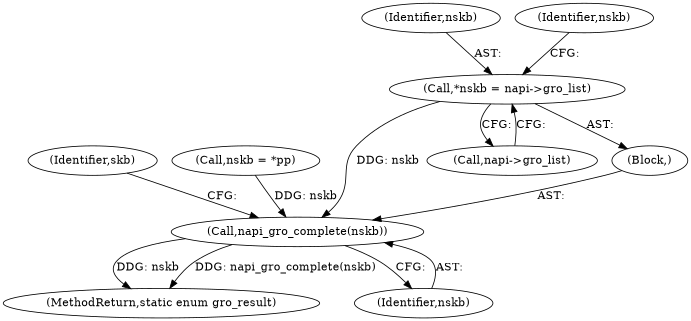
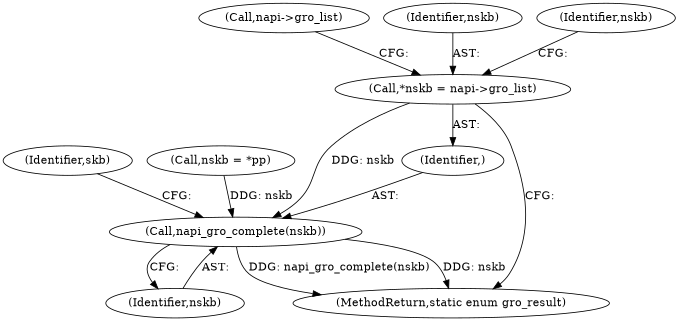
edge "(Call,*nskb = napi->gro_list)" -> "(Call,napi->gro_list)": now "(Call,*nskb = napi->gro_list)" -> "(MethodReturn,static enum gro_result)"
node "(Block,)": label "(Block,)" -> "(Identifier,)"
